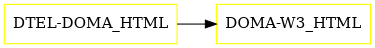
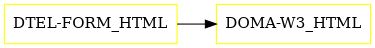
node "DTEL-DOMA_HTML": label "DTEL-DOMA_HTML" -> "DTEL-FORM_HTML"
